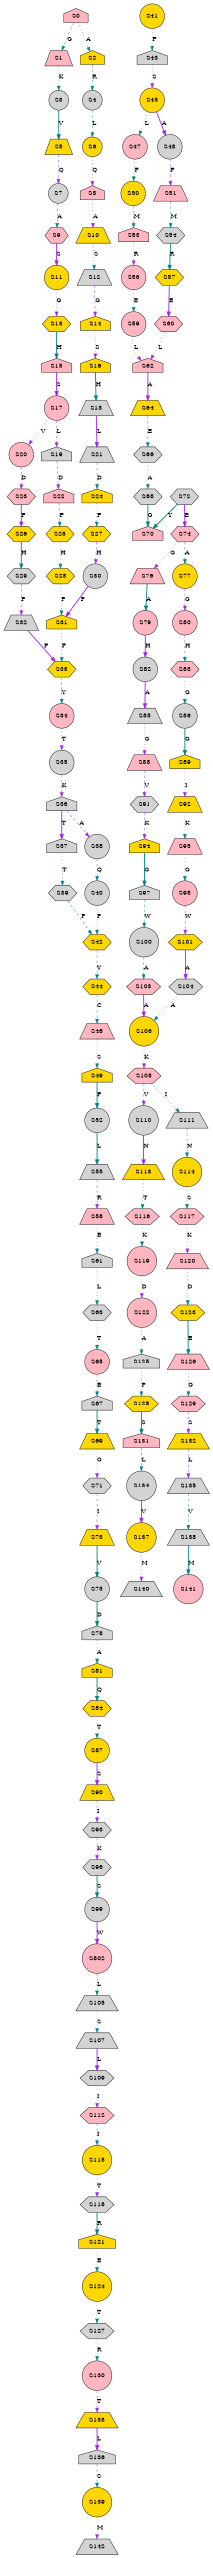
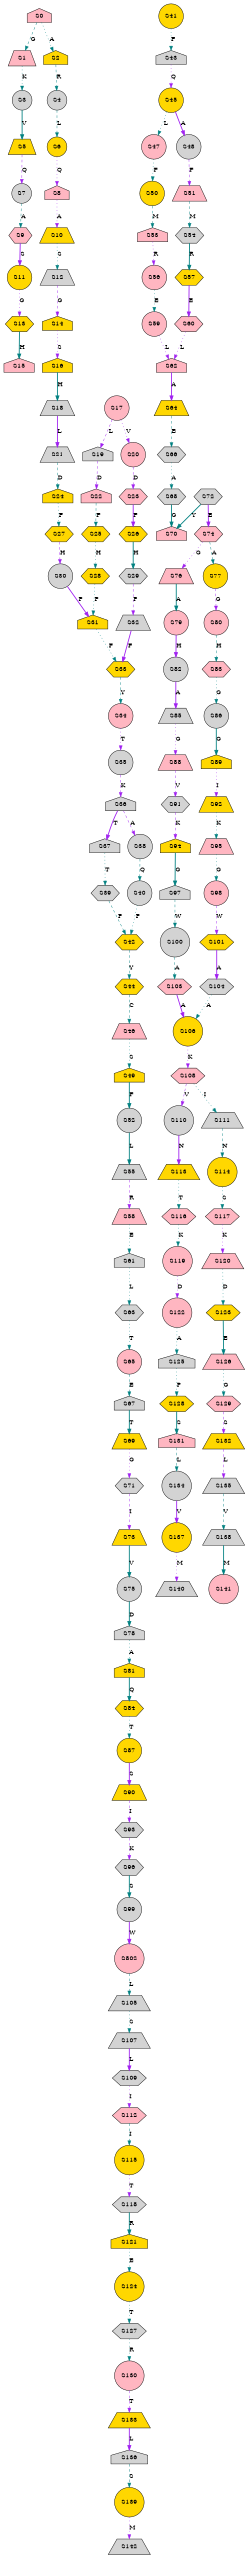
edge "S43" -> "S45": label "S" -> "Q"
edge "S15" -> "S17": removed, label "S"
